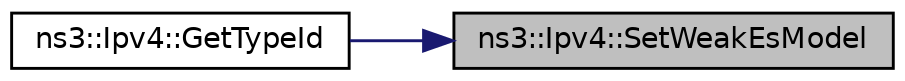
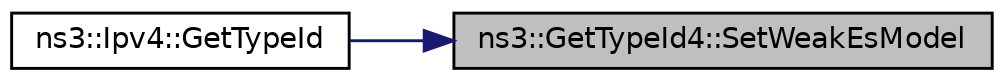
node "ns3::Ipv4::SetWeakEsModel": label "ns3::Ipv4::SetWeakEsModel" -> "ns3::GetTypeId4::SetWeakEsModel"
